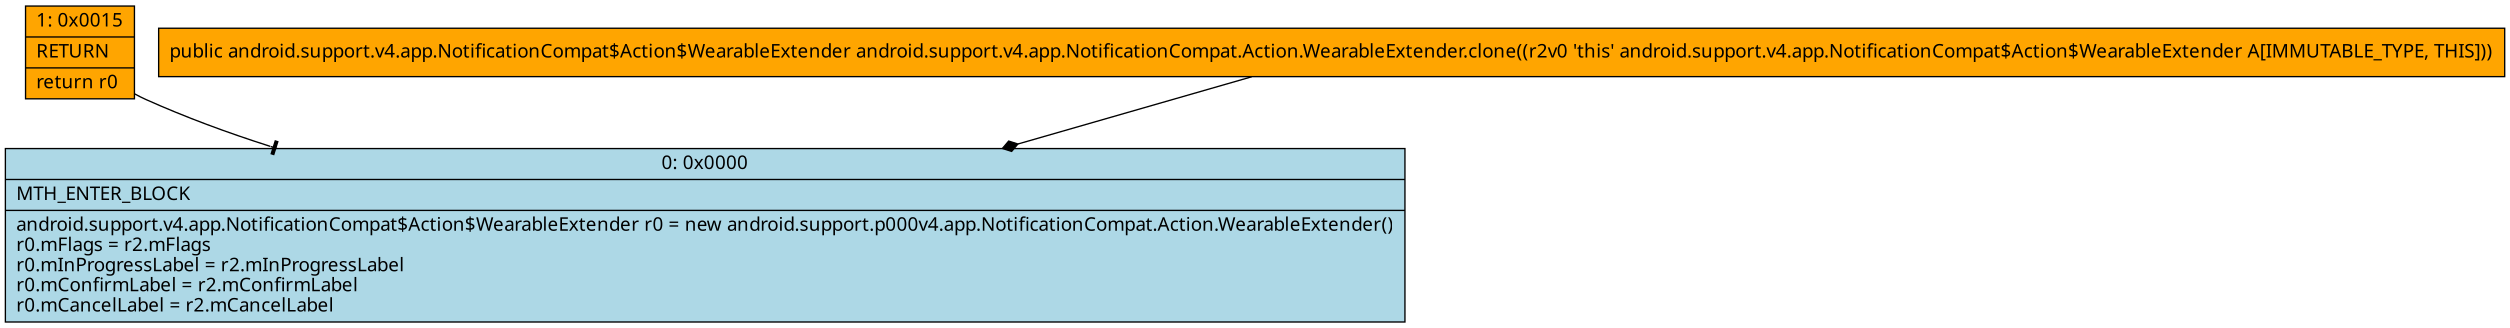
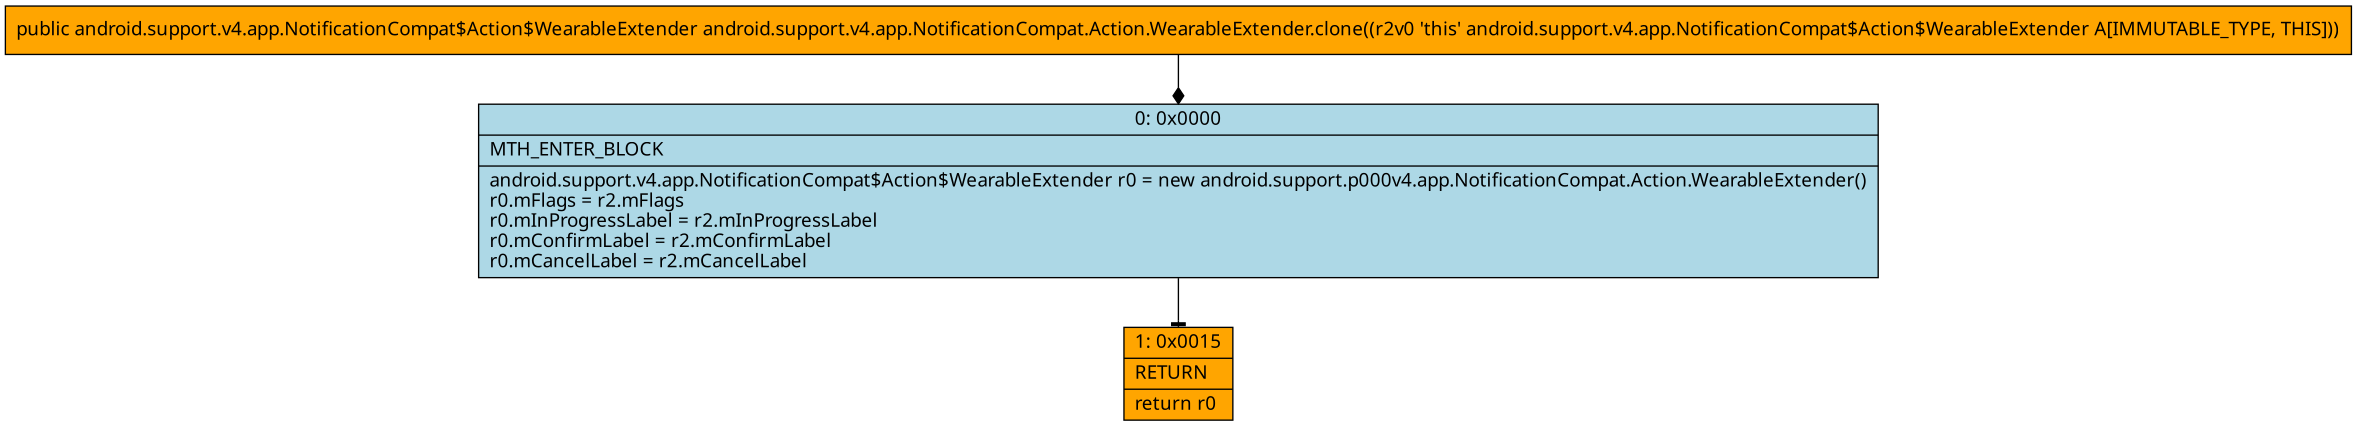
edge "1: 0x0015" -> "0: 0x0000": reversed
